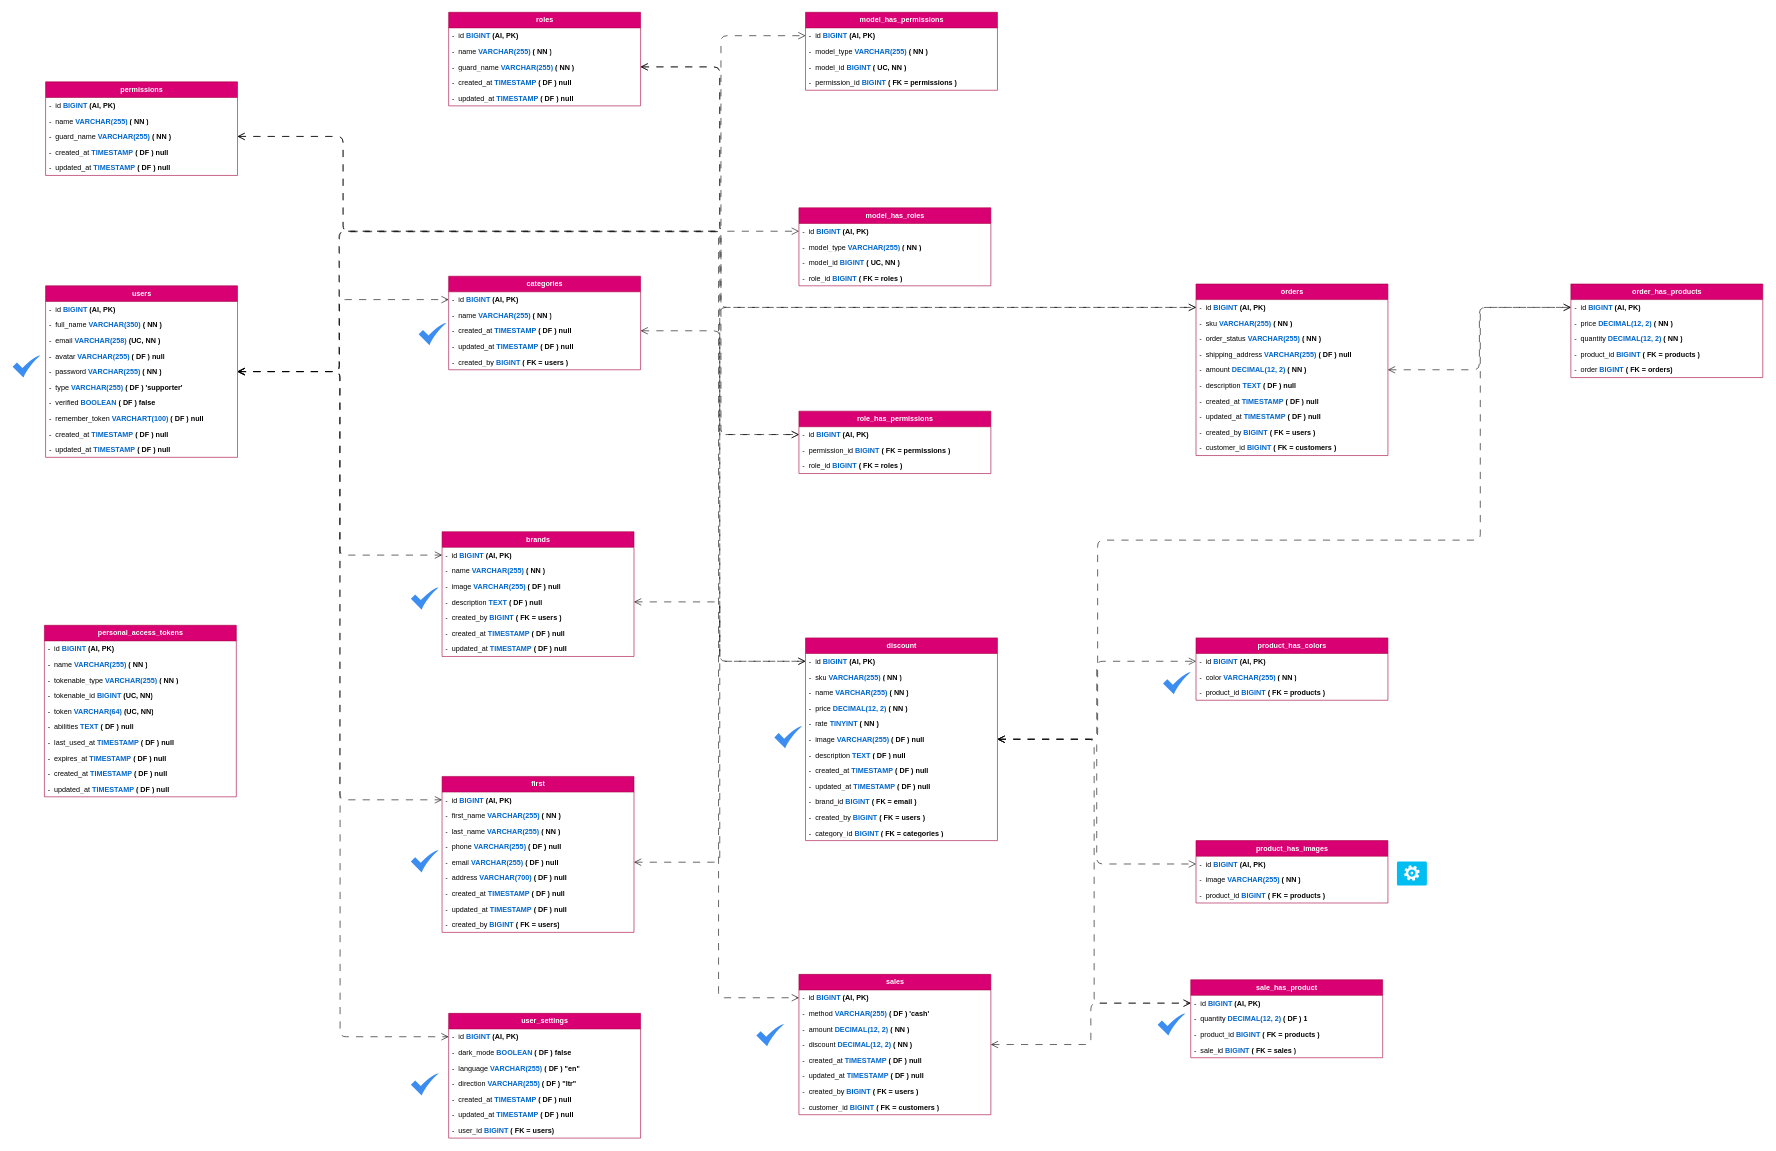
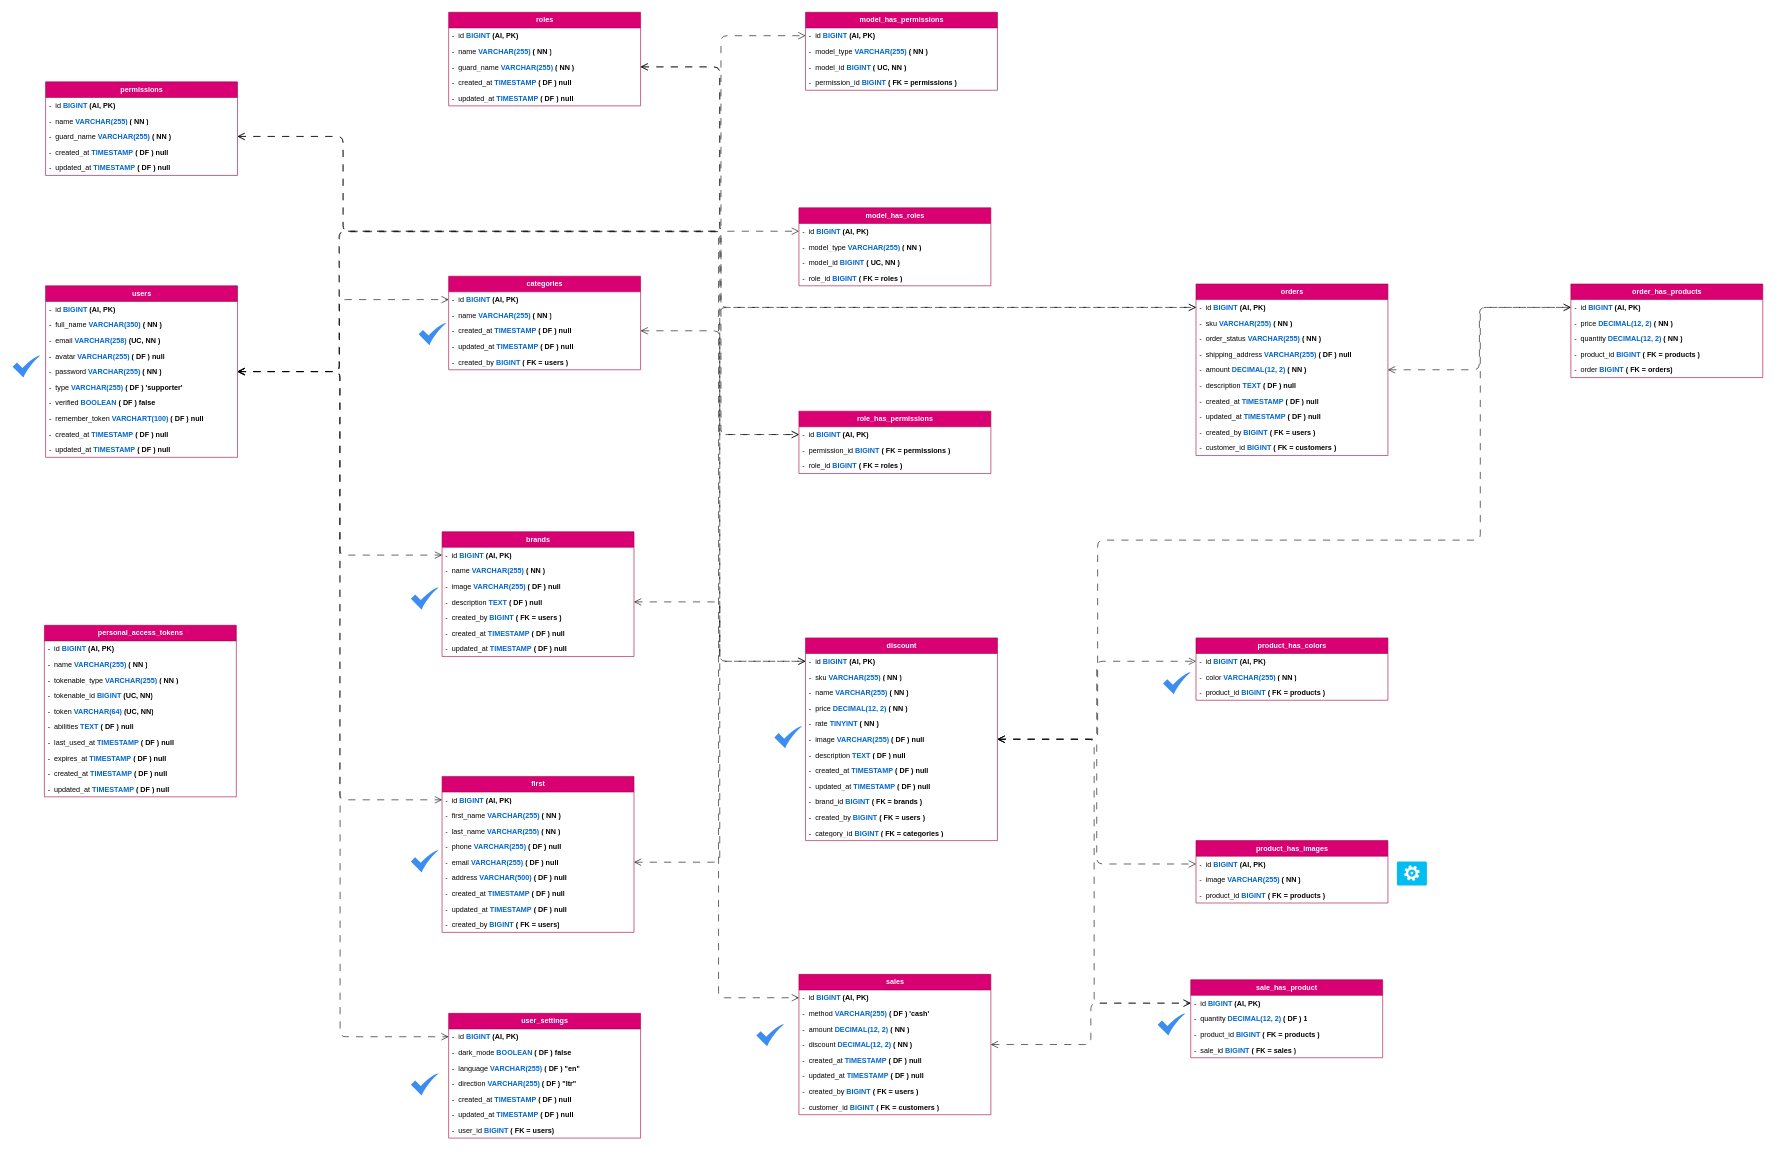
node "- brand_id BIGINT ( FK = email )": label "- brand_id BIGINT ( FK = email )" -> "- brand_id BIGINT ( FK = brands )"
node "- address VARCHAR(700) ( DF ) null": label "- address VARCHAR(700) ( DF ) null" -> "- address VARCHAR(500) ( DF ) null"
